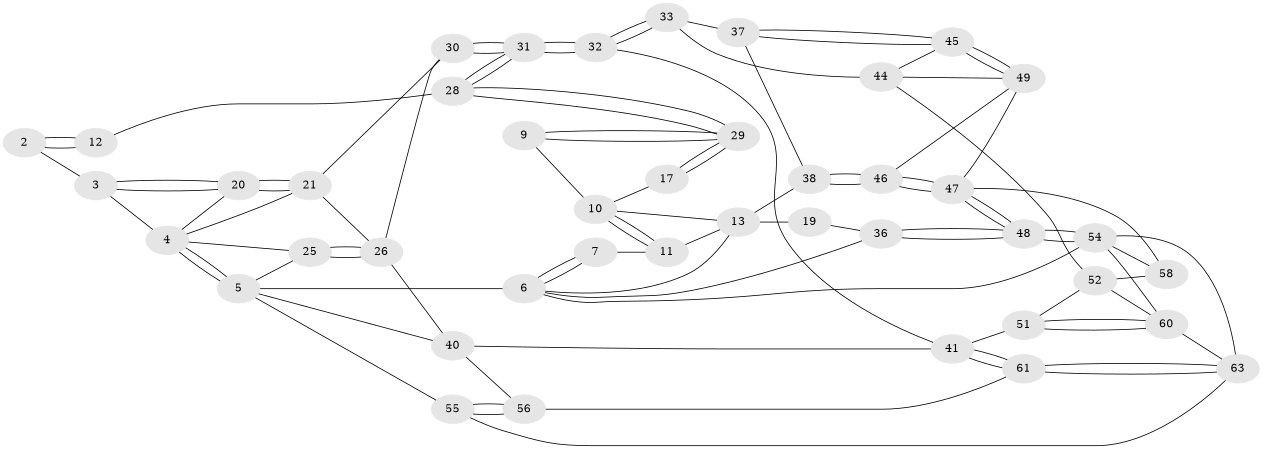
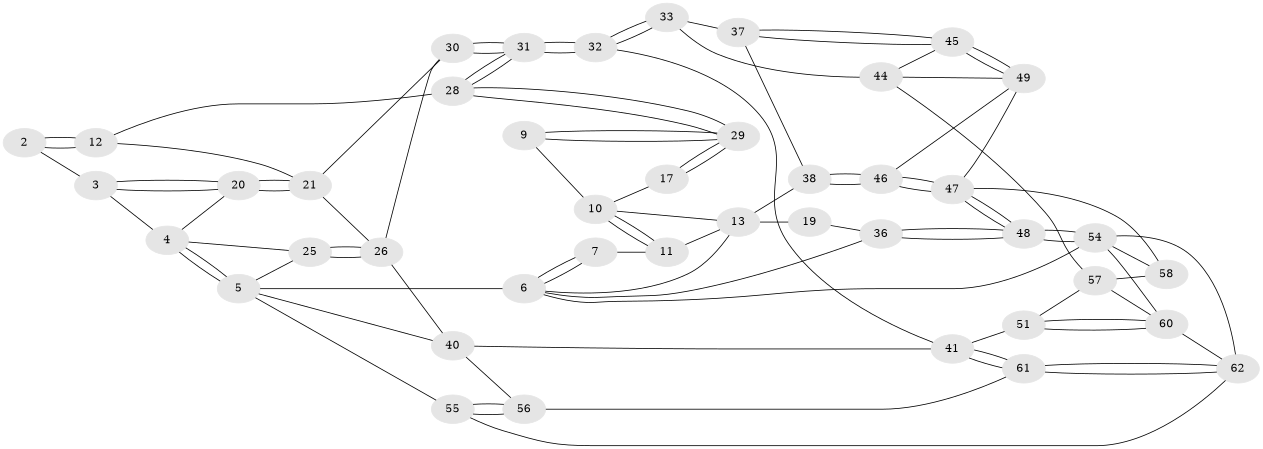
edge "21" -- "4": now "21" -- "12"
node "52": label "52" -> "57"
node "63": label "63" -> "62"
